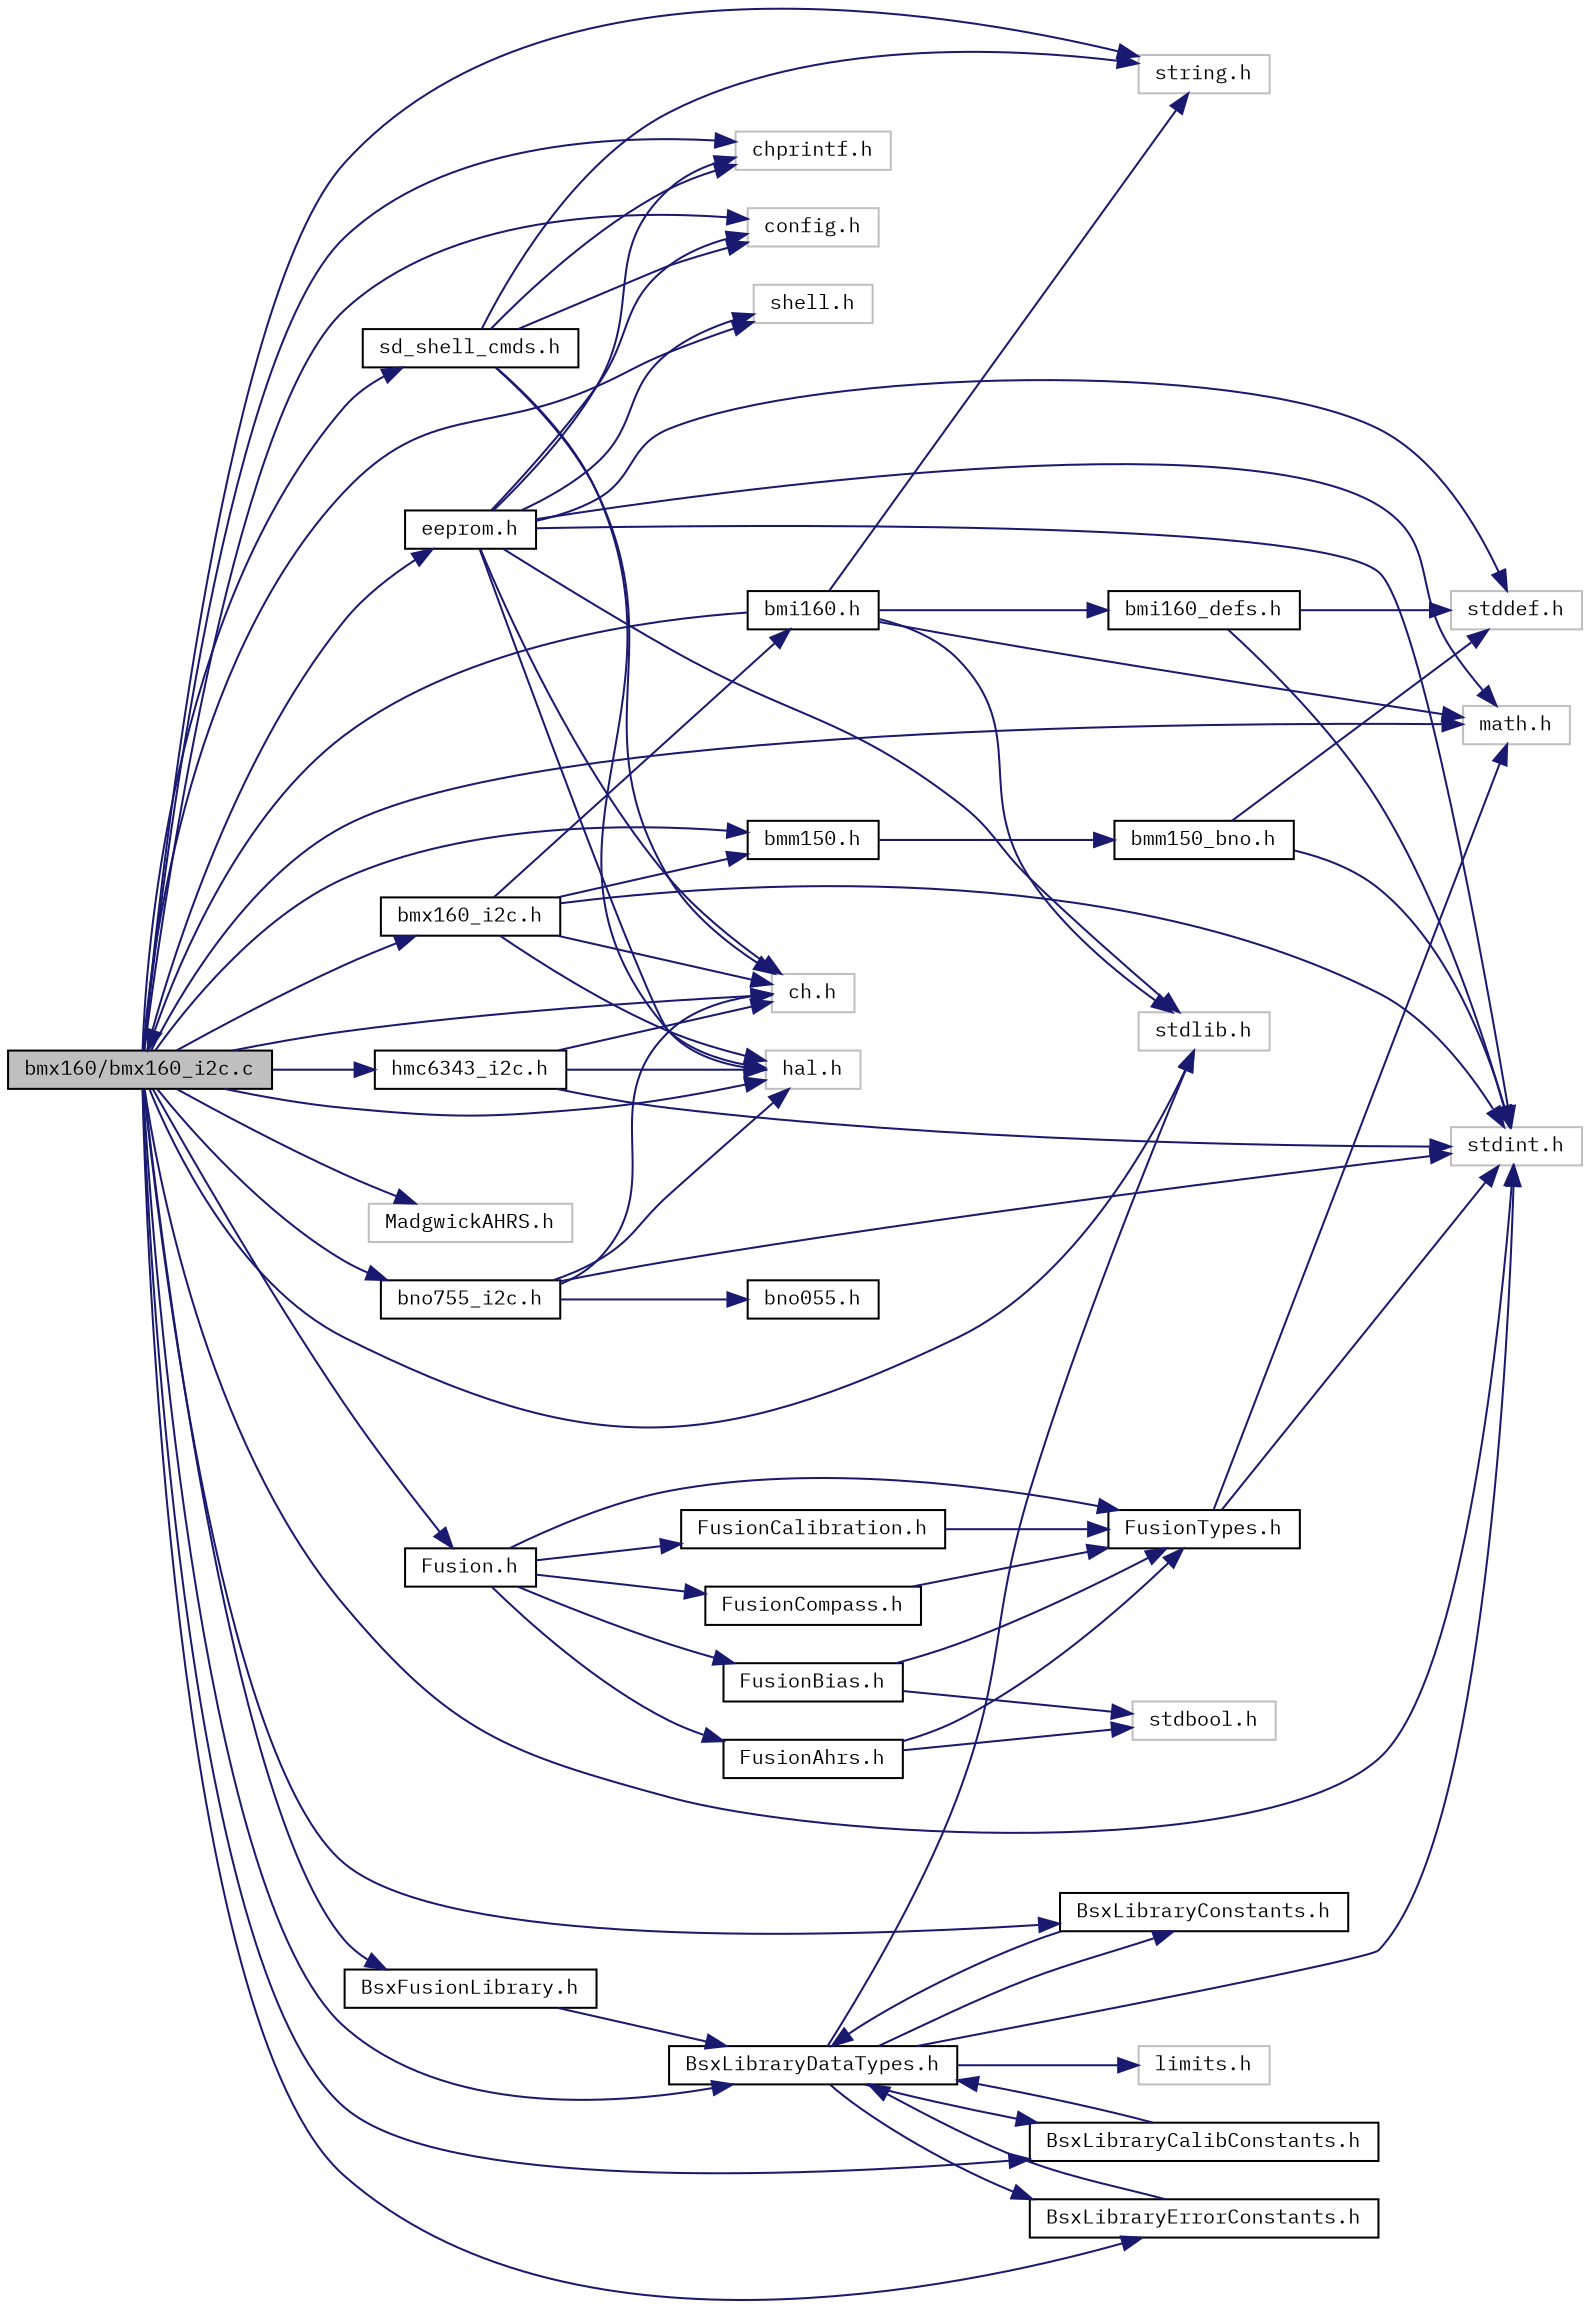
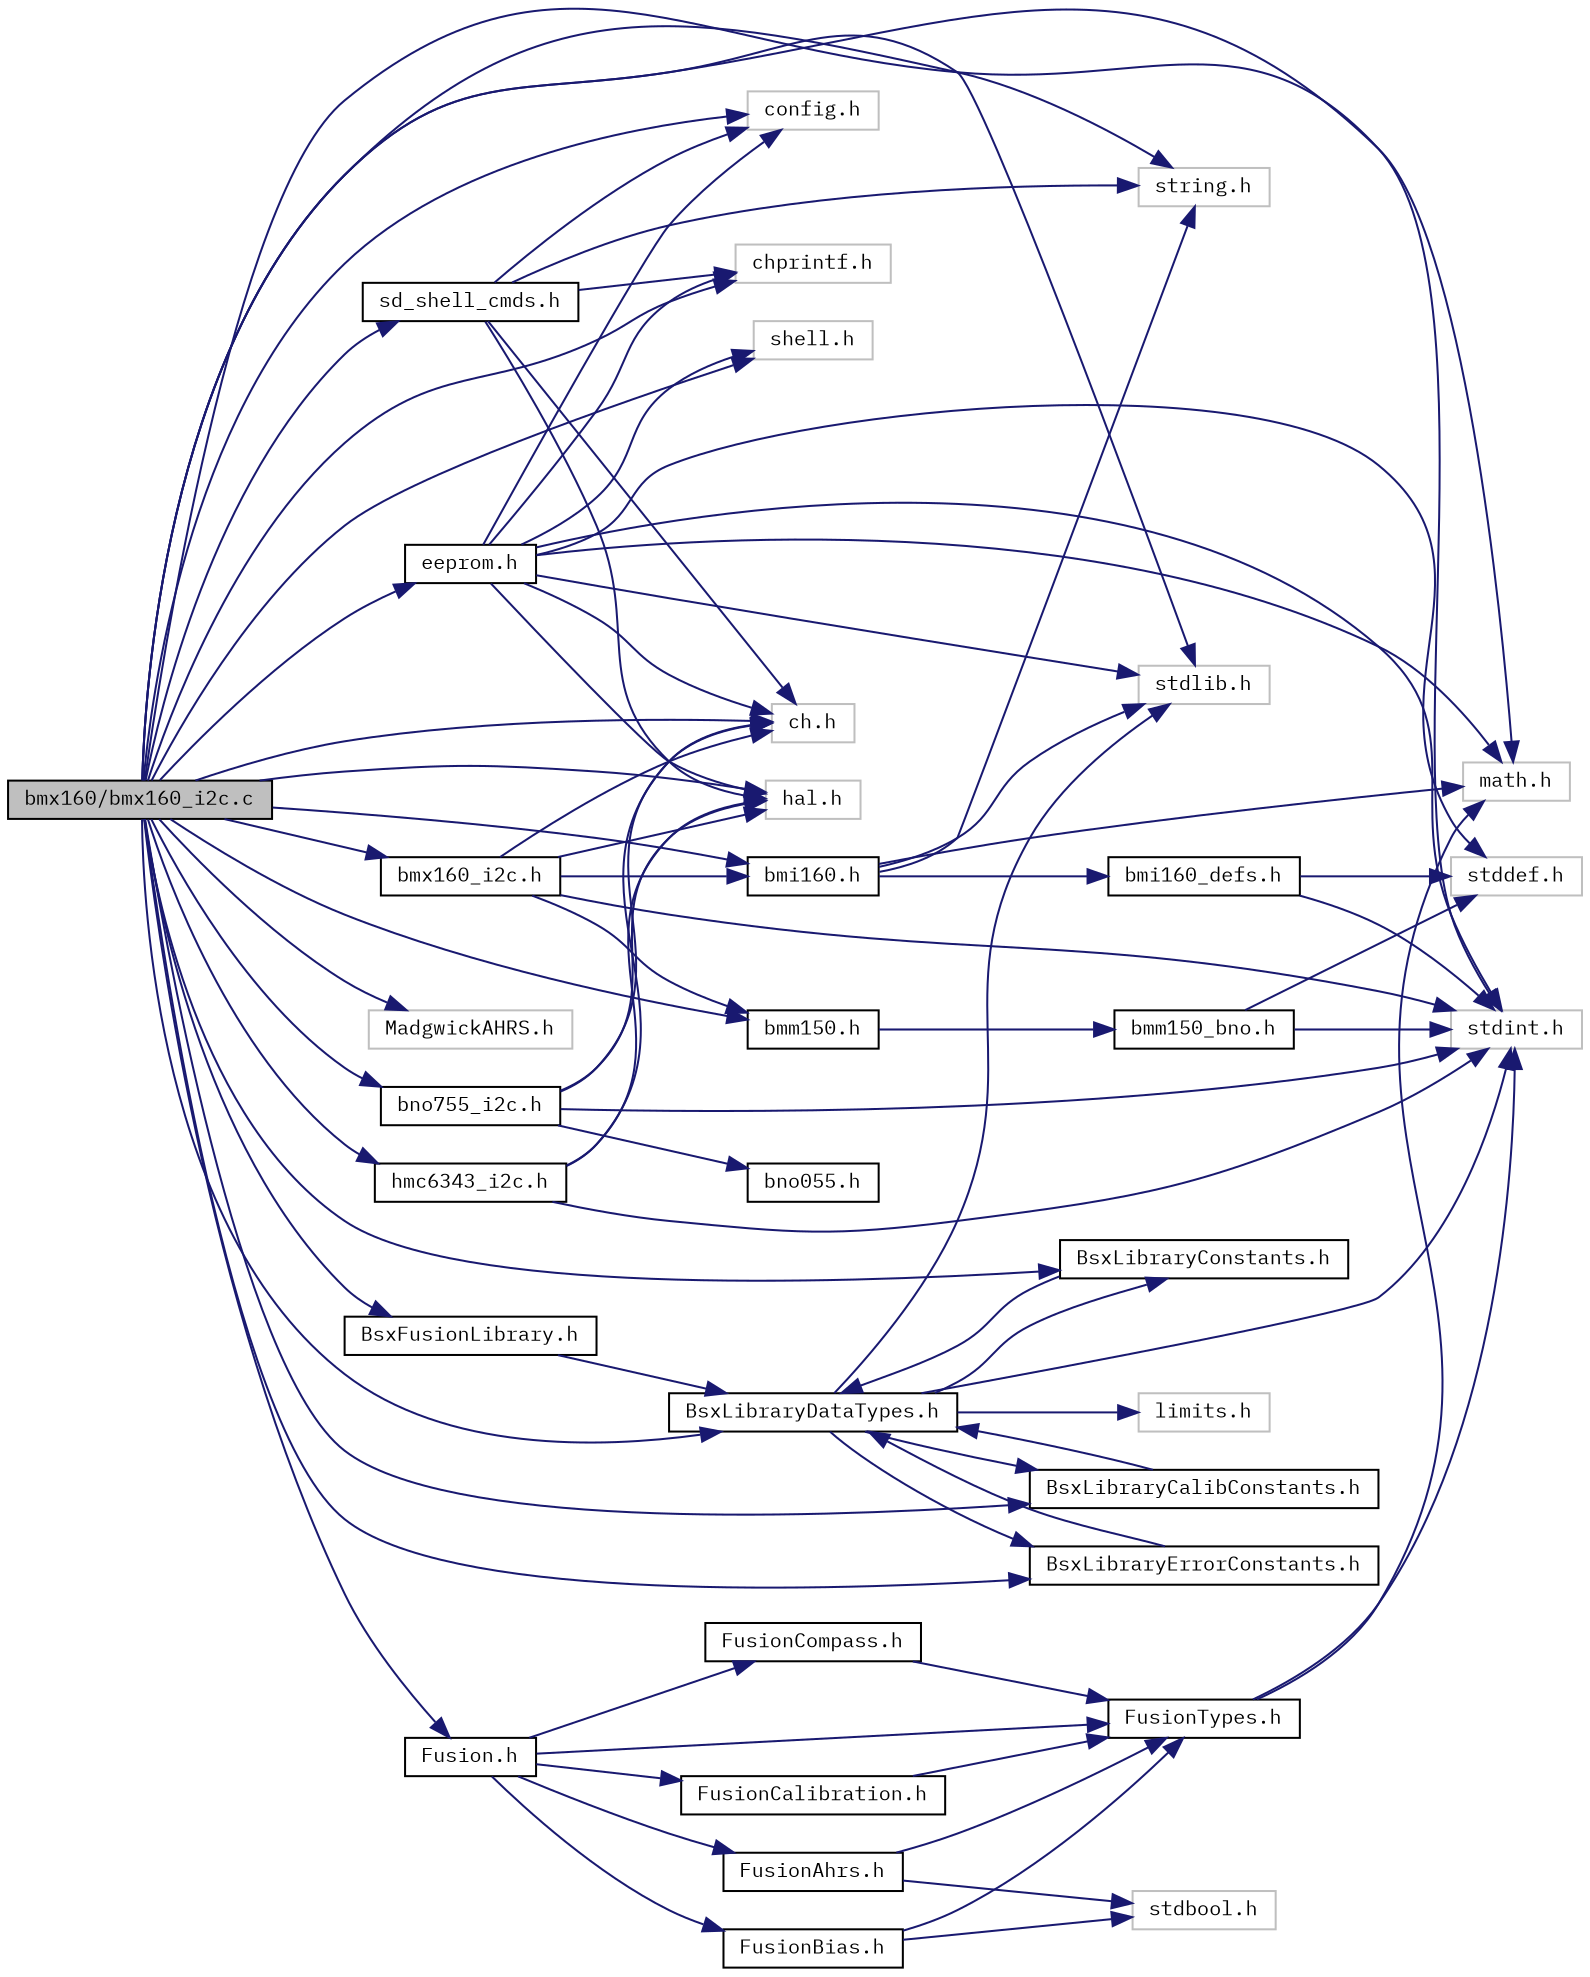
edge "bmi160.h" -> "bmx160/bmx160_i2c.c": reversed
